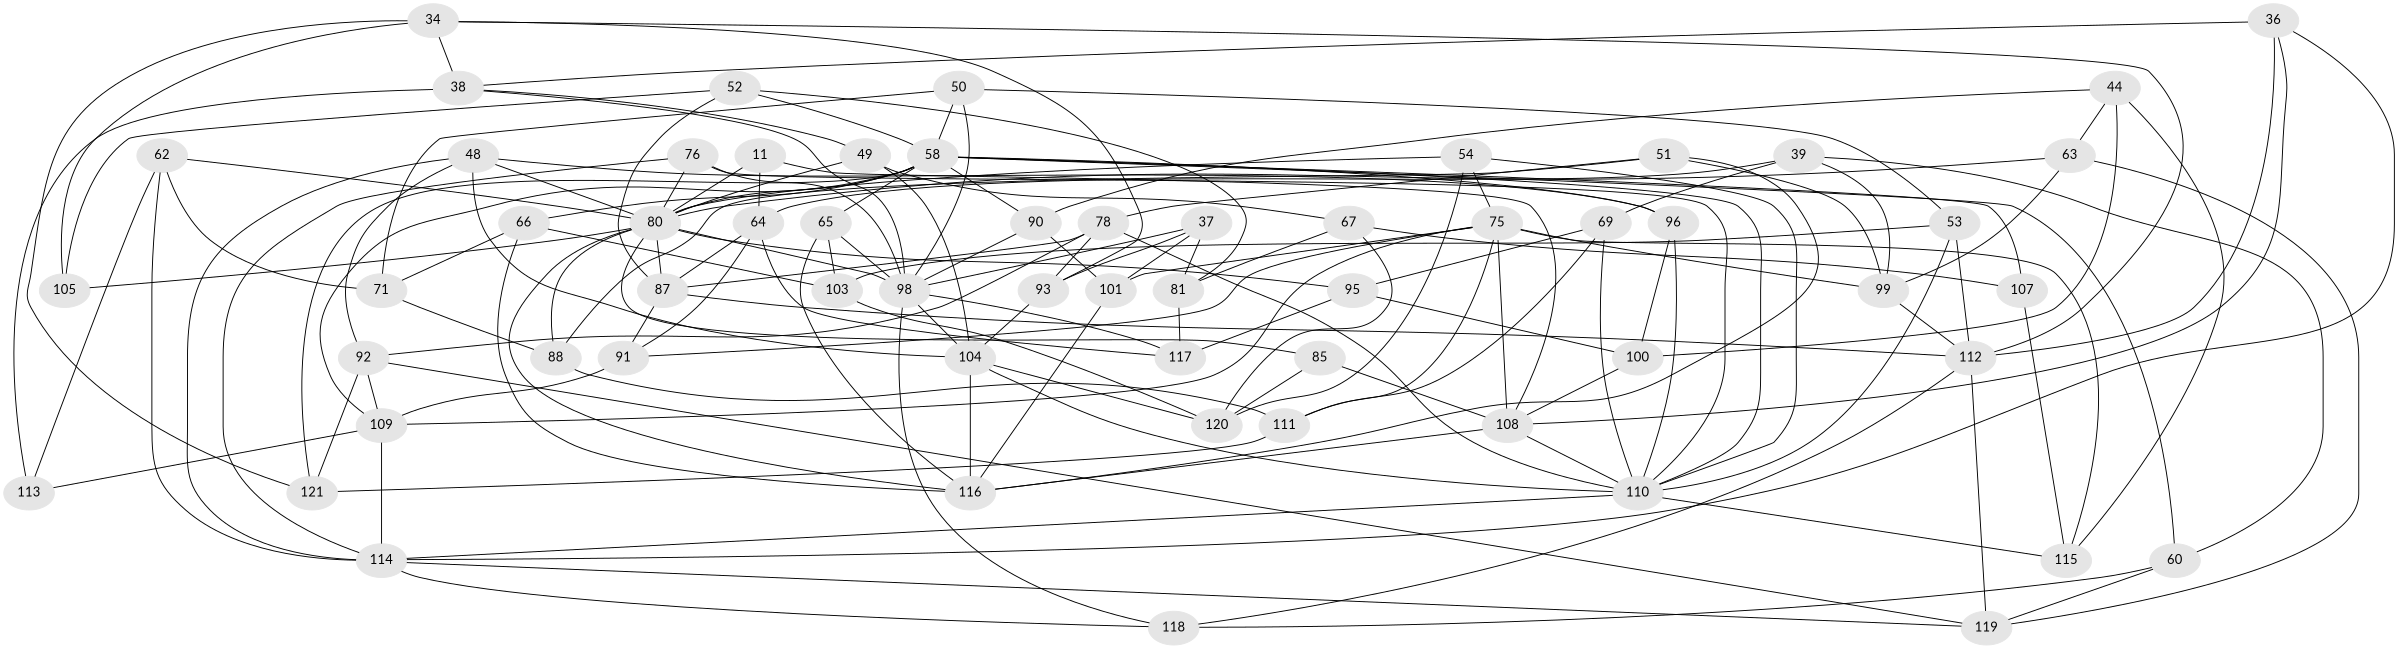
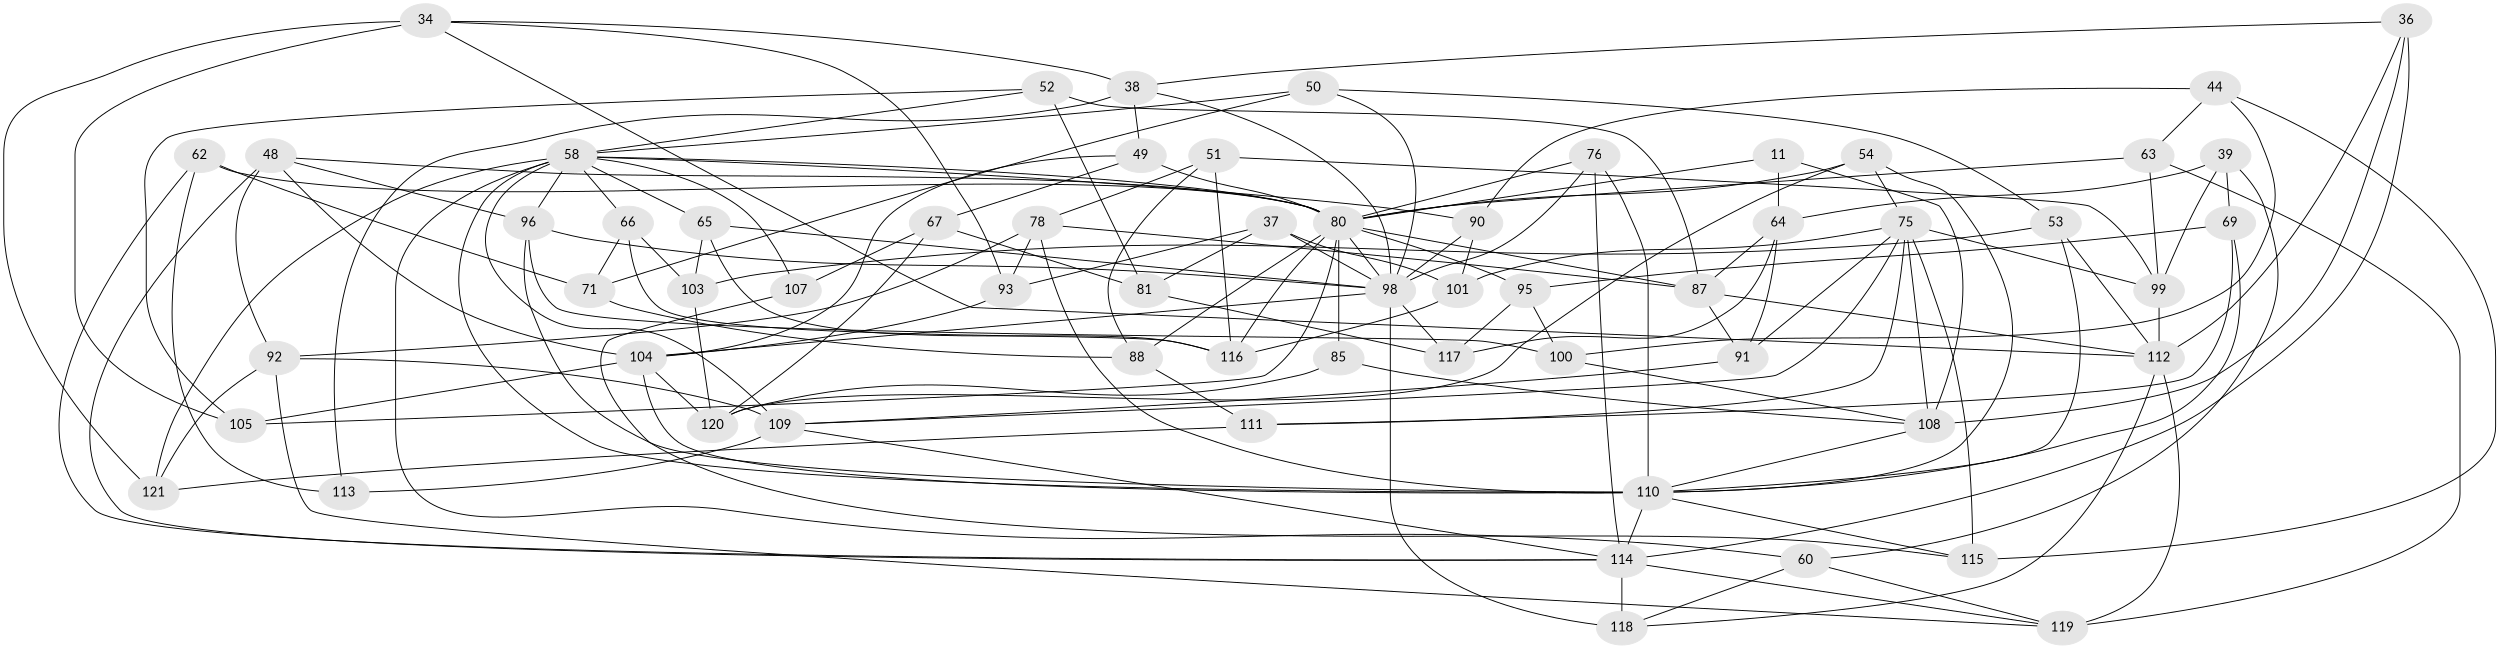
edge "96" -- "98": added
edge "104" -- "116": now "104" -- "105"
edge "108" -- "116": removed
